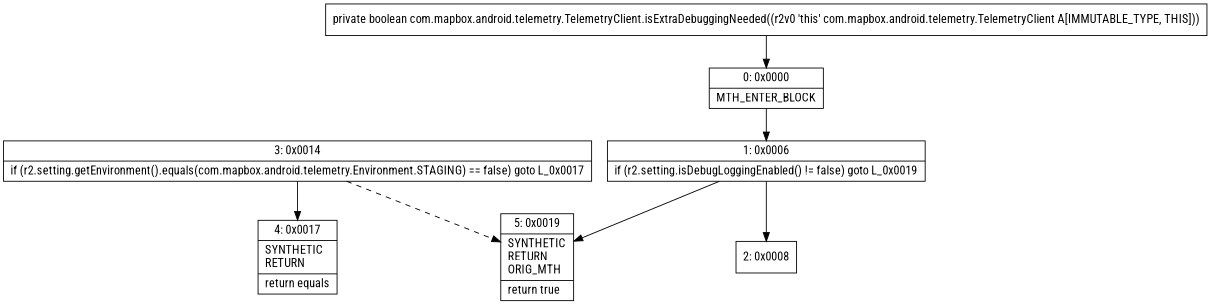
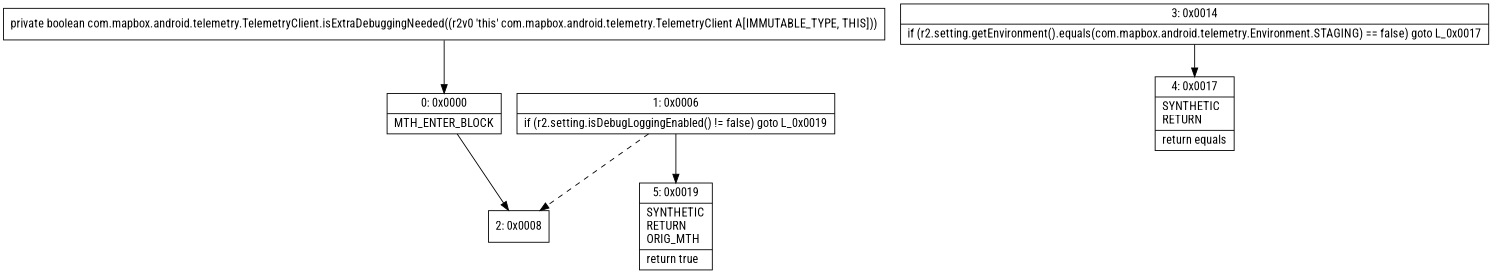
edge "0: 0x0000" -> "1: 0x0006": now "0: 0x0000" -> "2: 0x0008"
edge "1: 0x0006" -> "2: 0x0008": style solid -> dashed
edge "3: 0x0014" -> "5: 0x0019": removed
